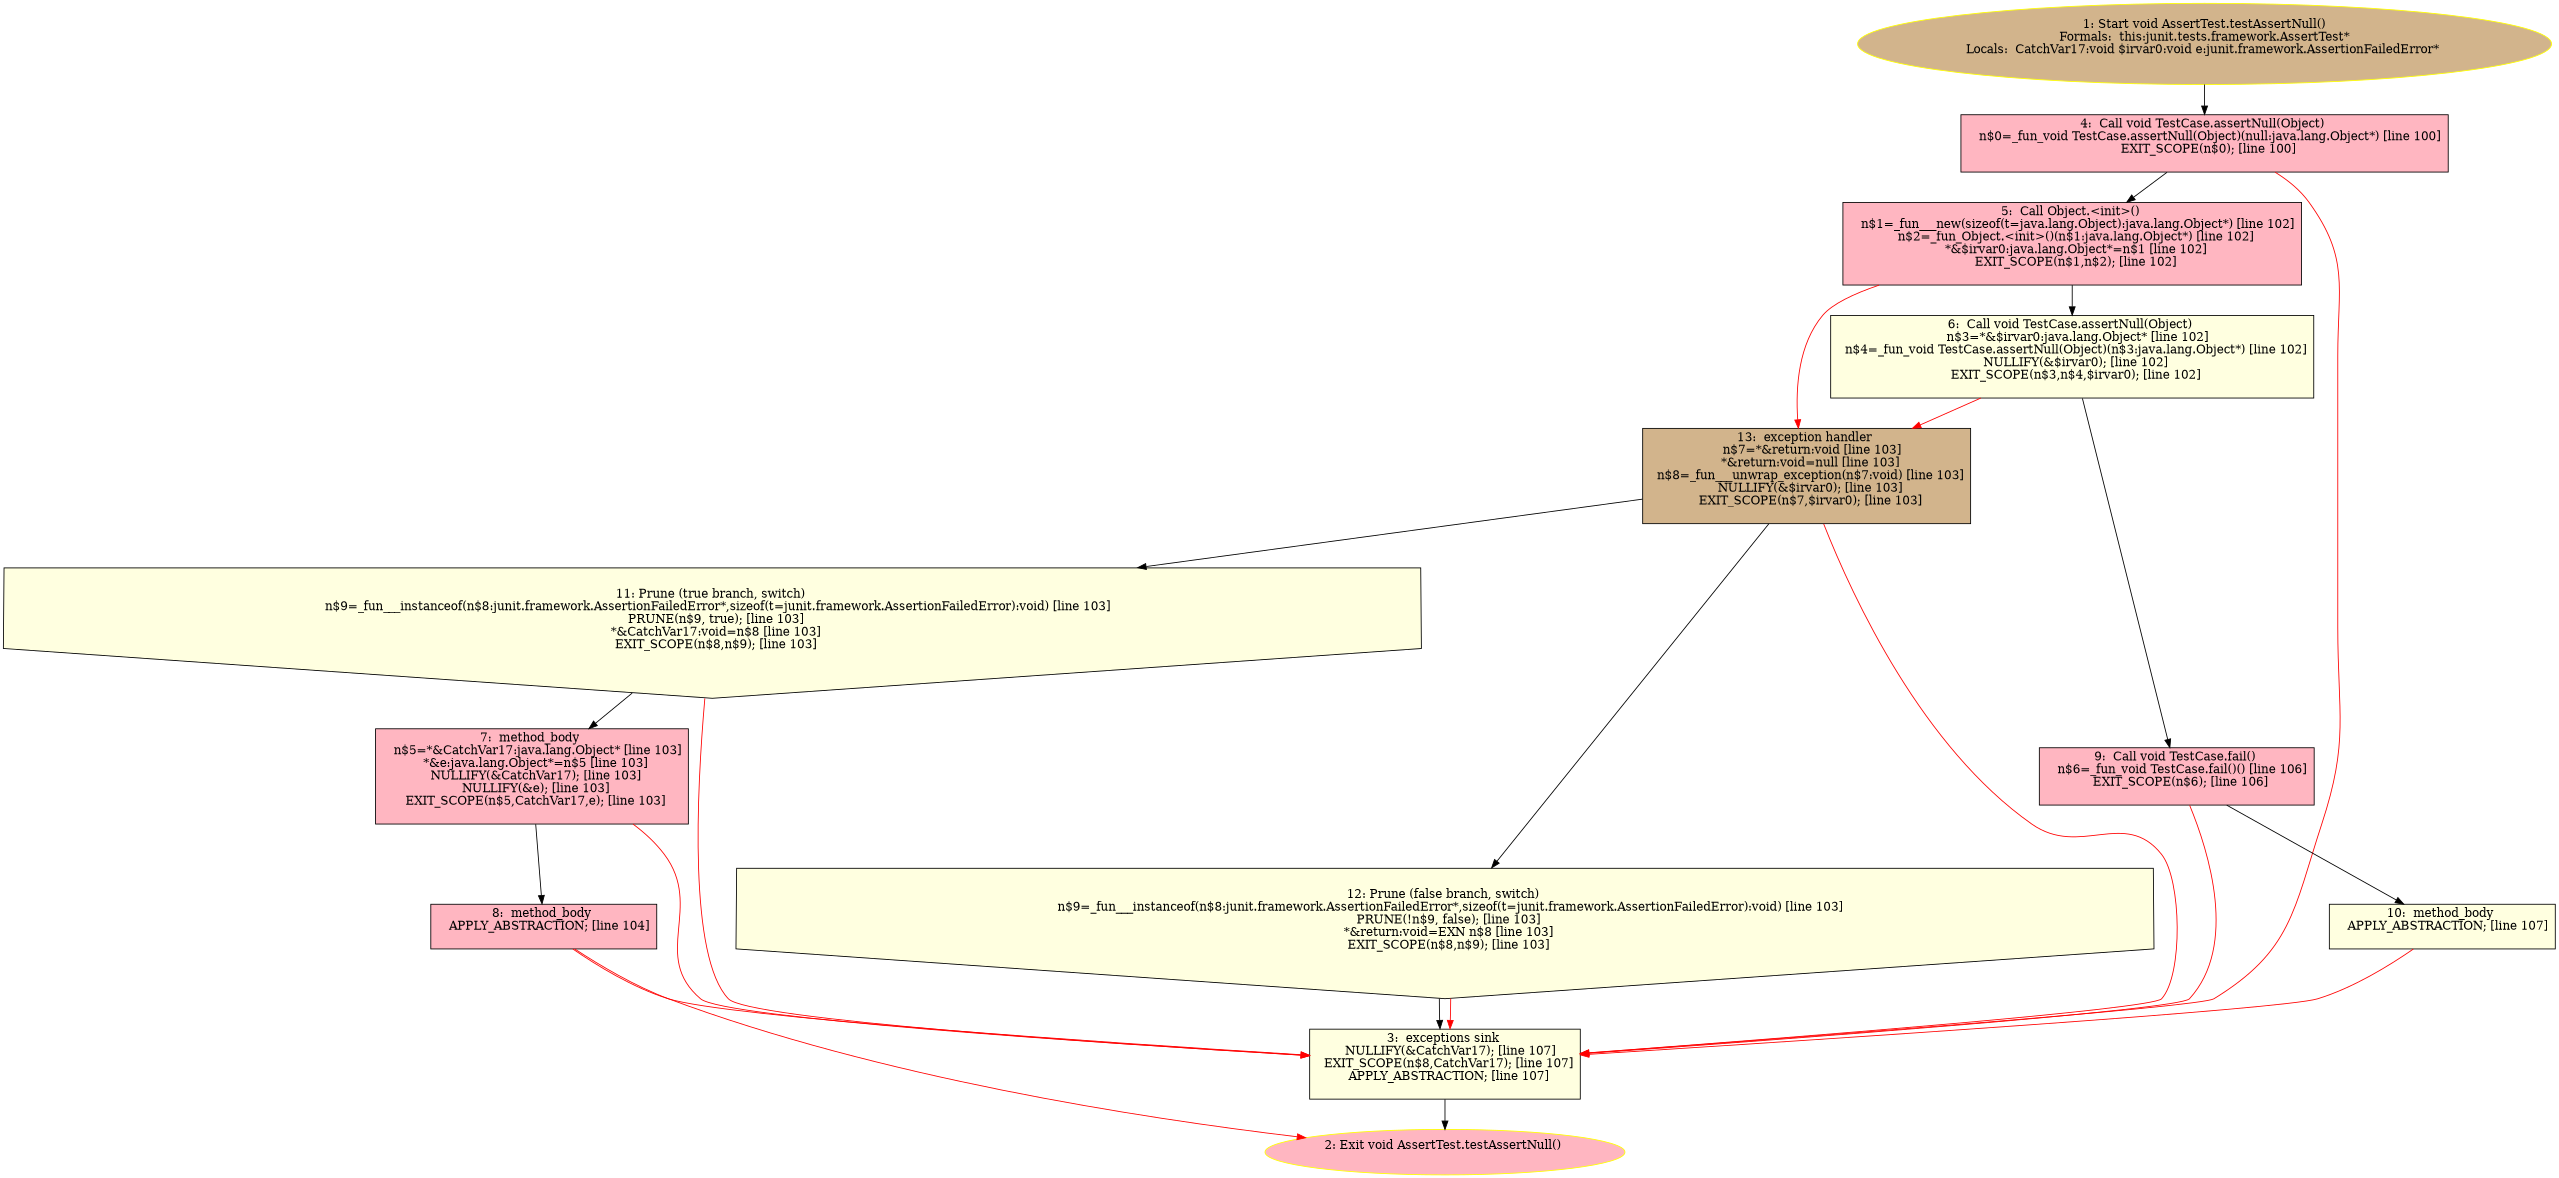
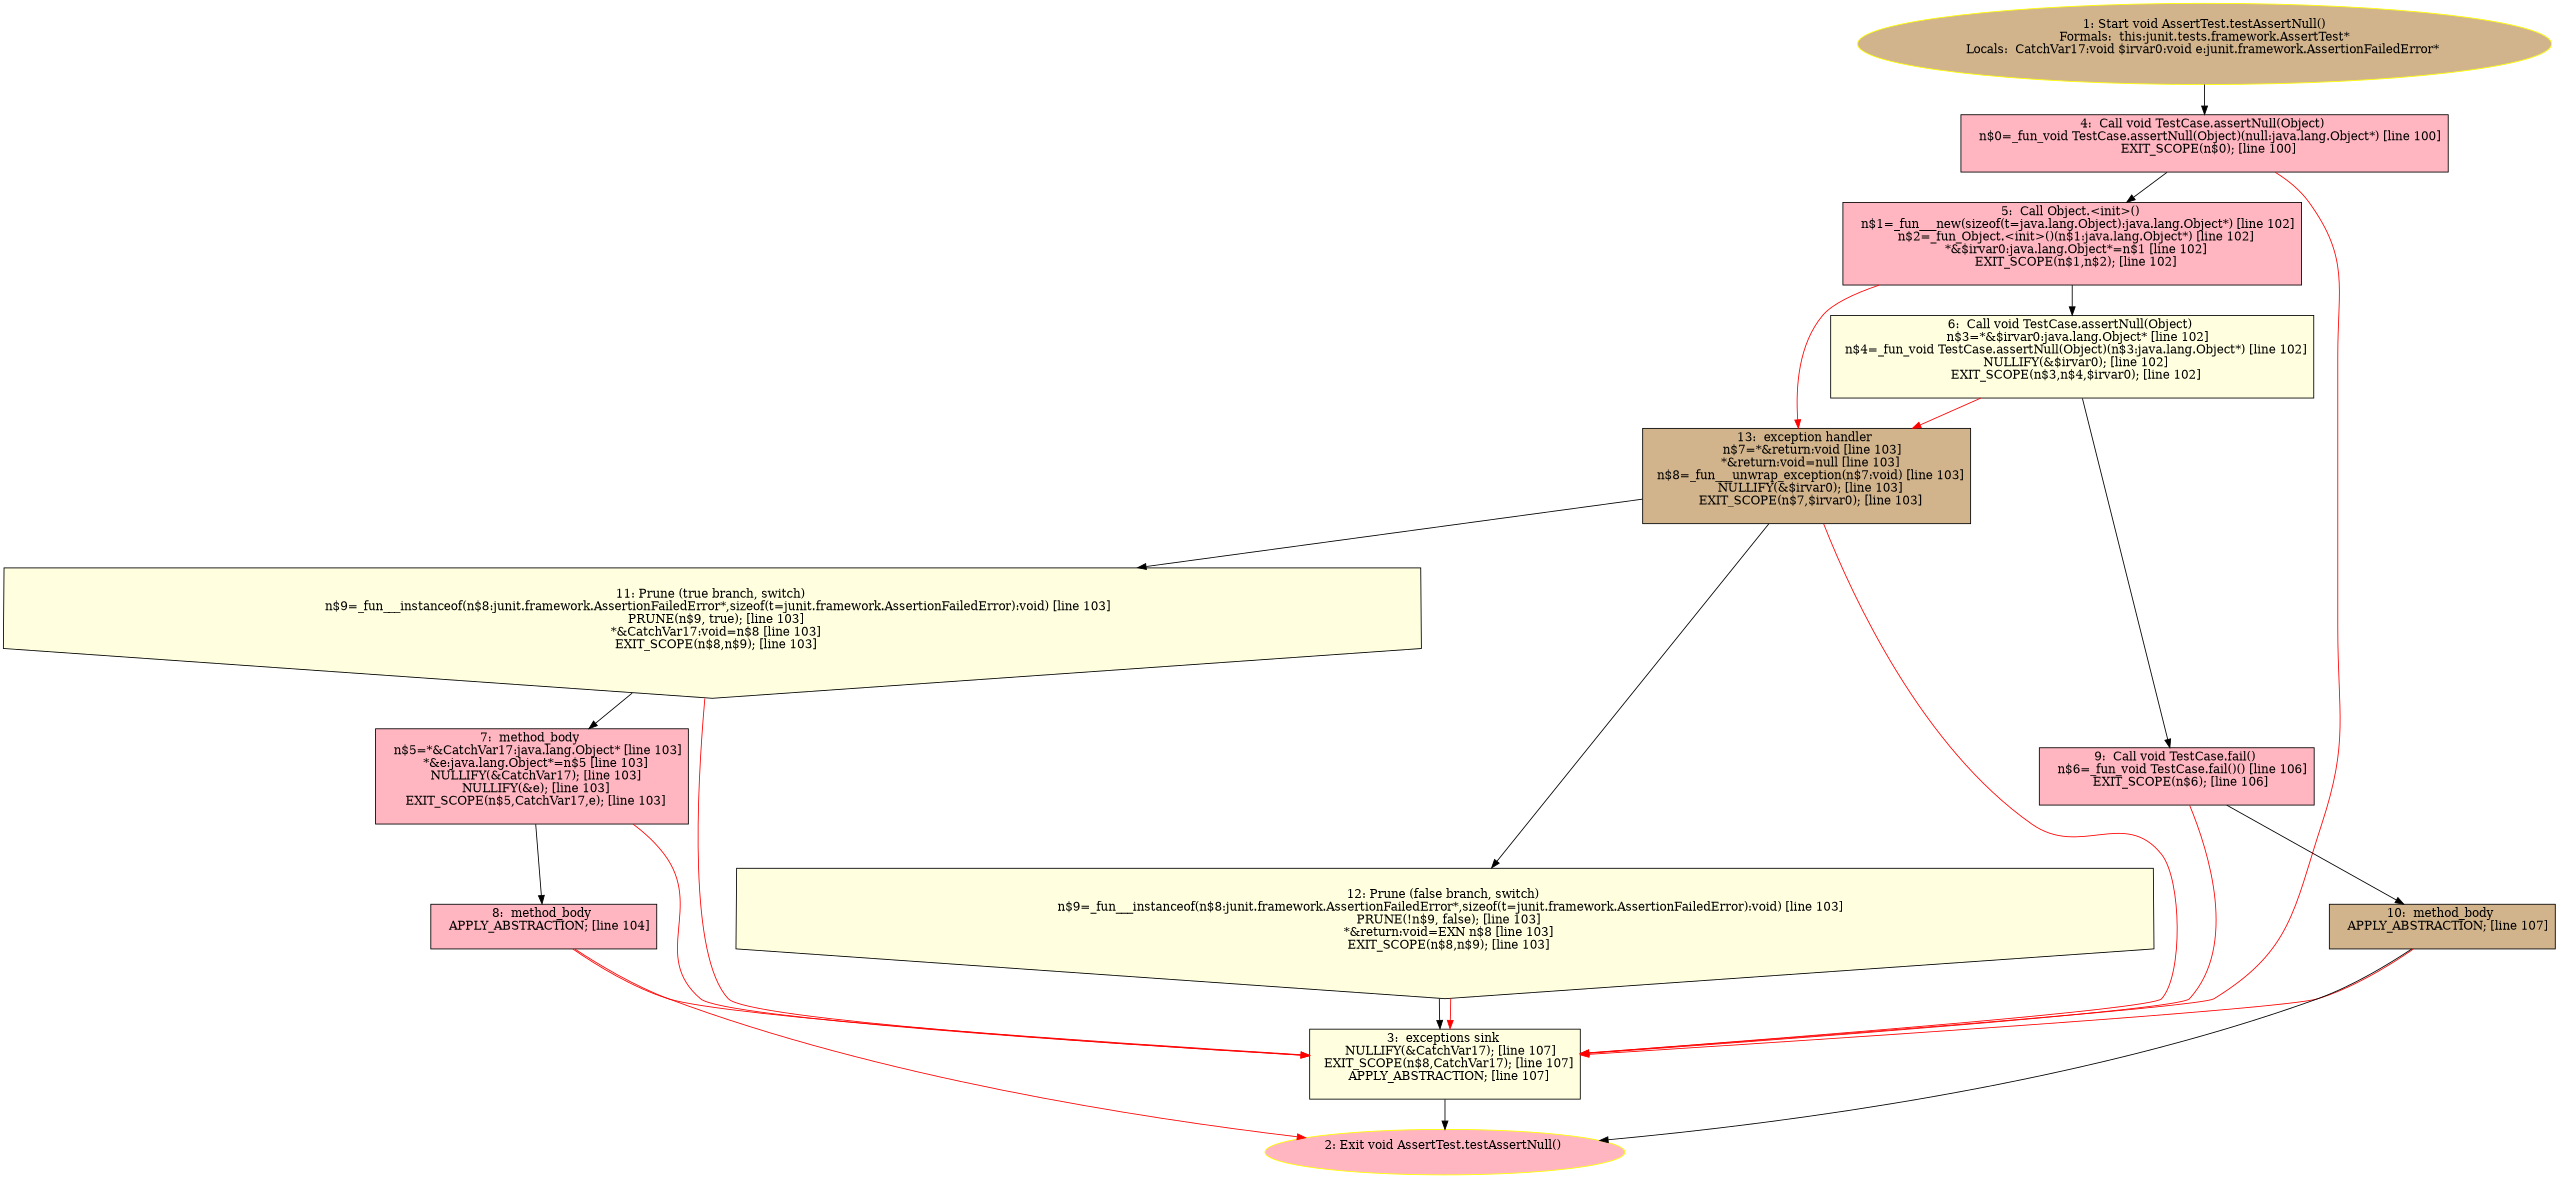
node "10:  method_body APPLY_ABSTRACTION; [line 107]": fillcolor lightyellow -> tan
edge "10:  method_body APPLY_ABSTRACTION; [line 107]" -> "2: Exit void AssertTest.testAssertNull()": added
